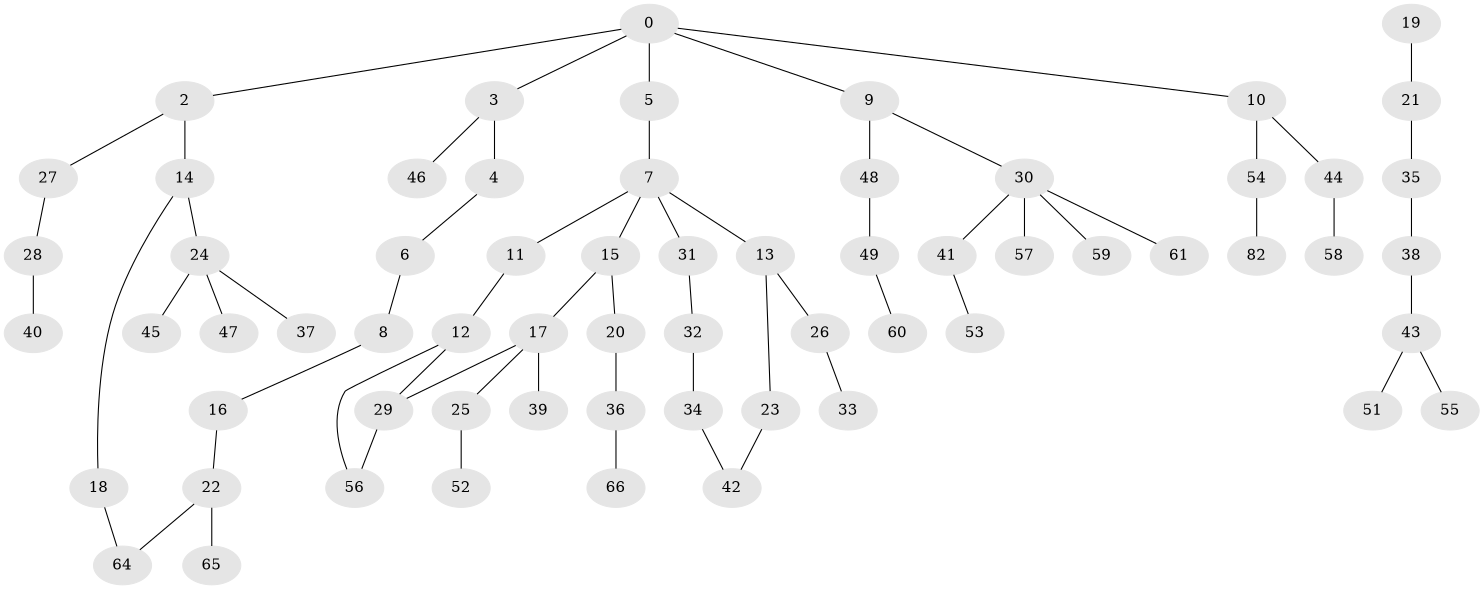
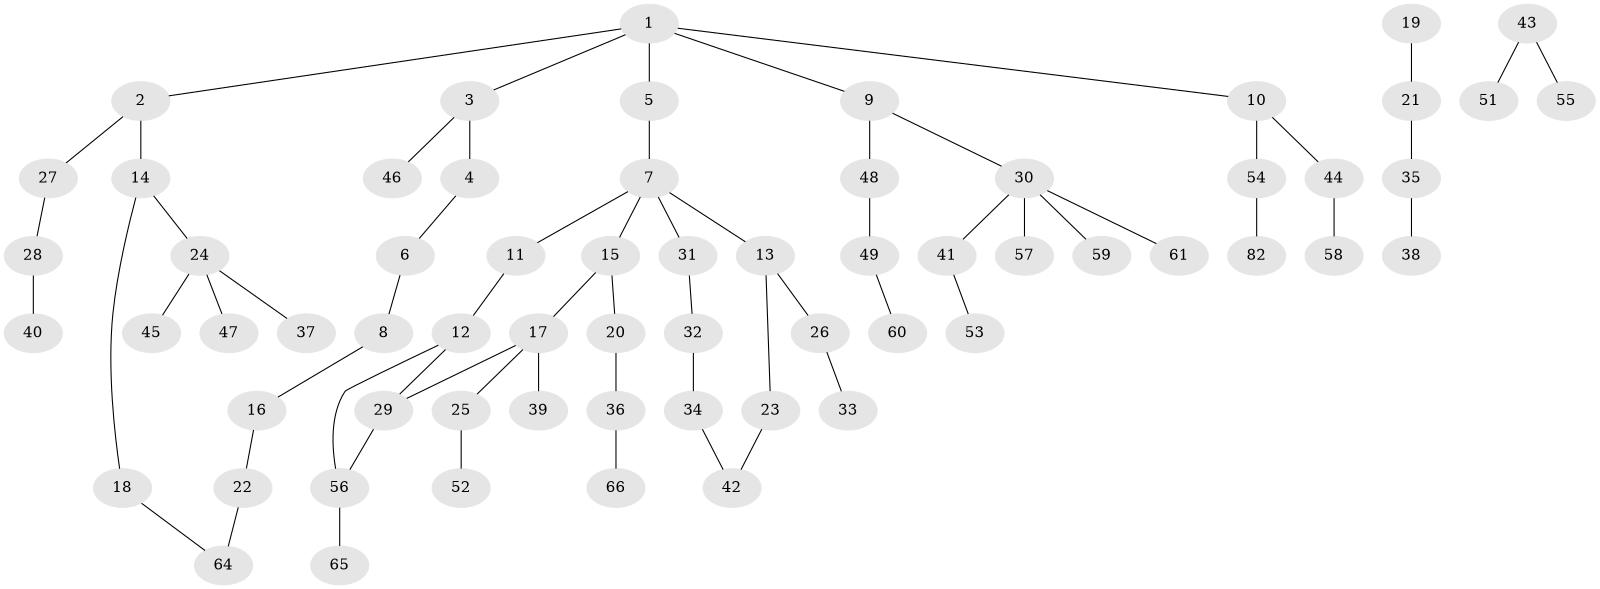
node "0": label "0" -> "1"
edge "38" -- "43": removed
edge "22" -- "65": now "56" -- "65"
